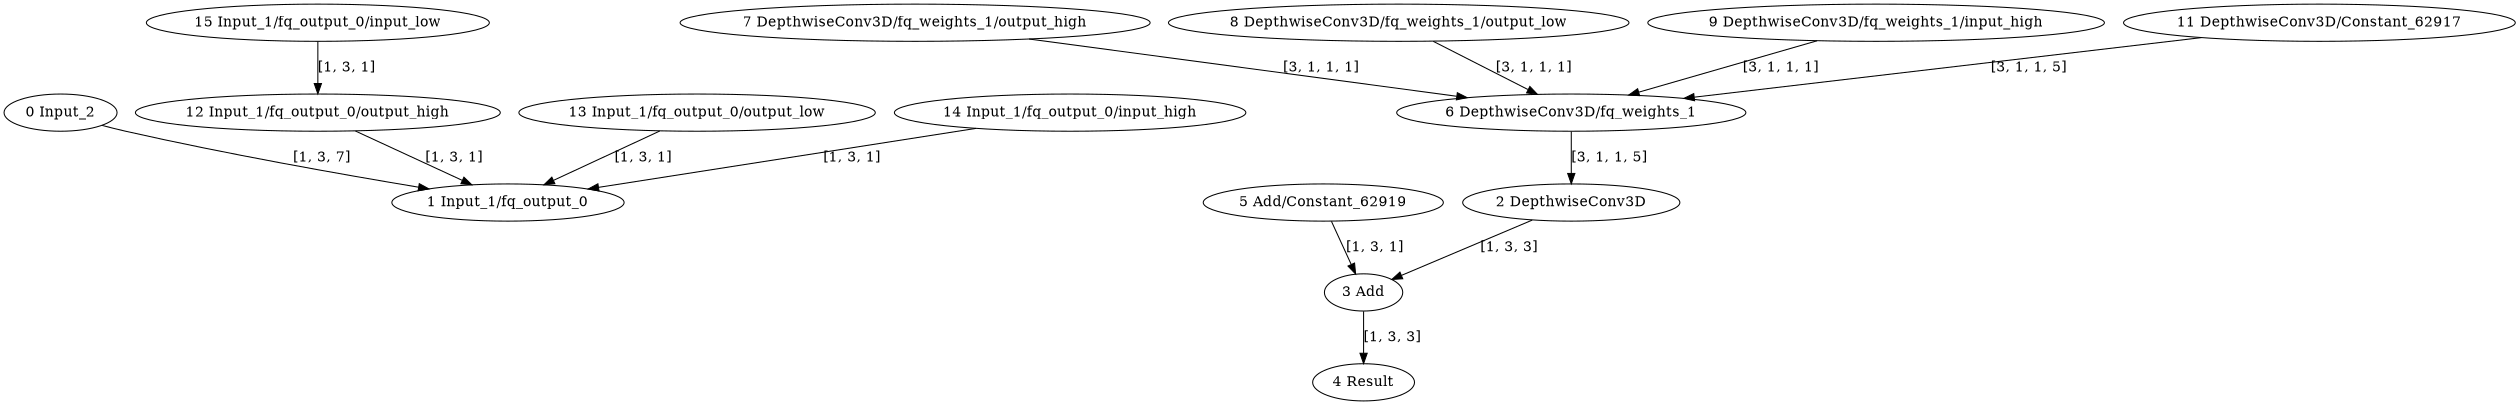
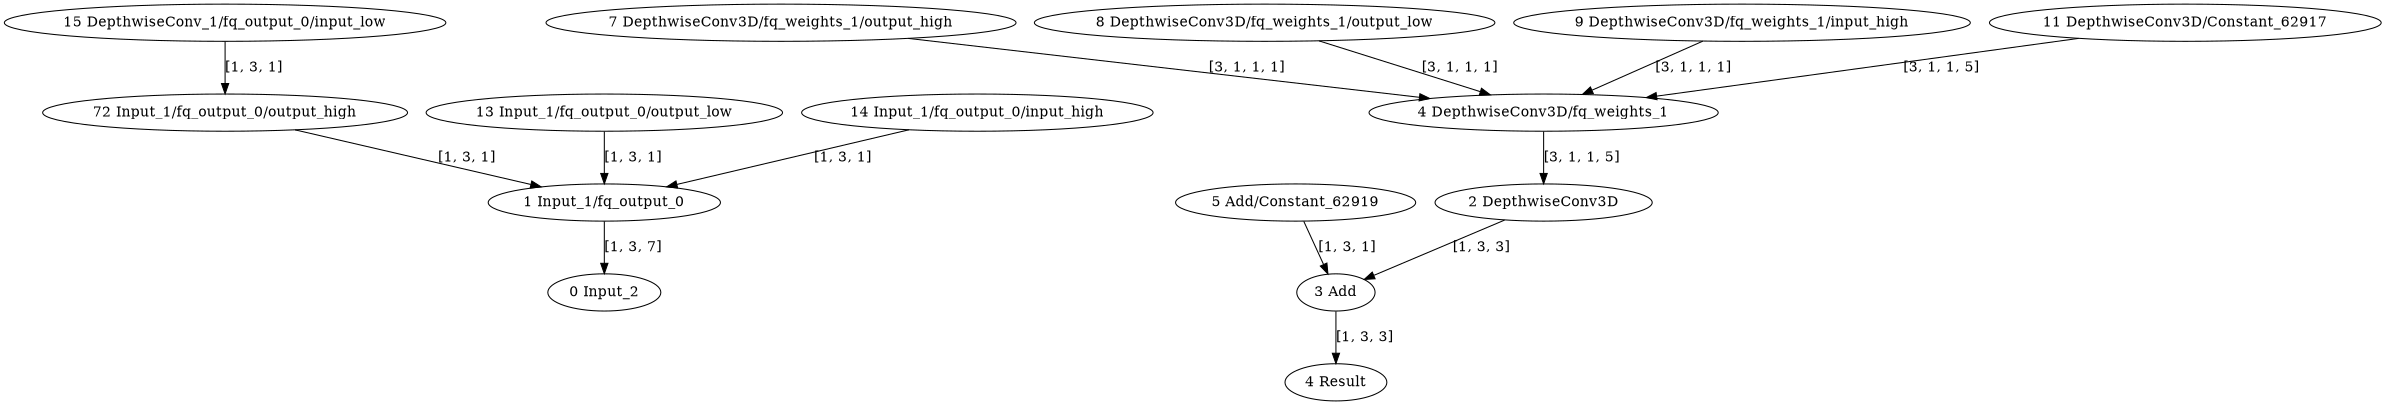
node "15 Input_1/fq_output_0/input_low": label "15 Input_1/fq_output_0/input_low" -> "15 DepthwiseConv_1/fq_output_0/input_low"
node "12 Input_1/fq_output_0/output_high": label "12 Input_1/fq_output_0/output_high" -> "72 Input_1/fq_output_0/output_high"
node "6 DepthwiseConv3D/fq_weights_1": label "6 DepthwiseConv3D/fq_weights_1" -> "4 DepthwiseConv3D/fq_weights_1"
edge "0 Input_2" -> "1 Input_1/fq_output_0": reversed
